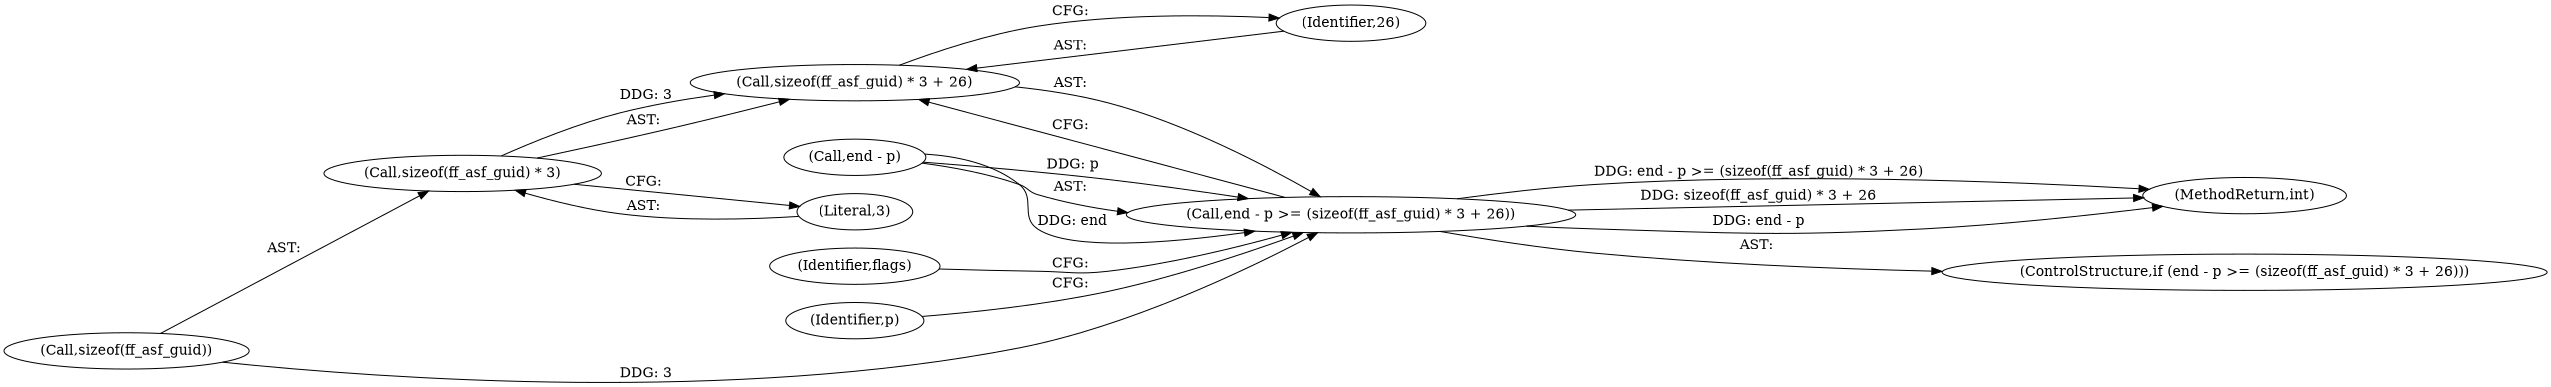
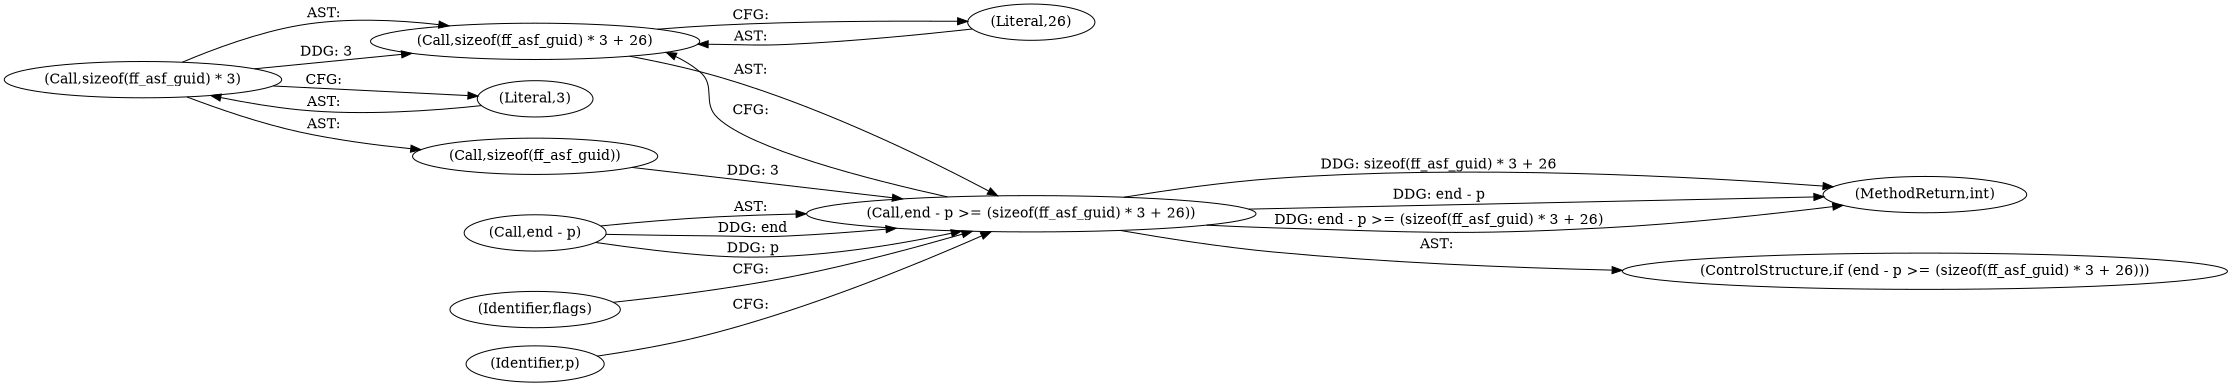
node "(Identifier,26)": label "(Identifier,26)" -> "(Literal,26)"
edge "(Call,sizeof(ff_asf_guid))" -> "(Call,sizeof(ff_asf_guid) * 3)": reversed
